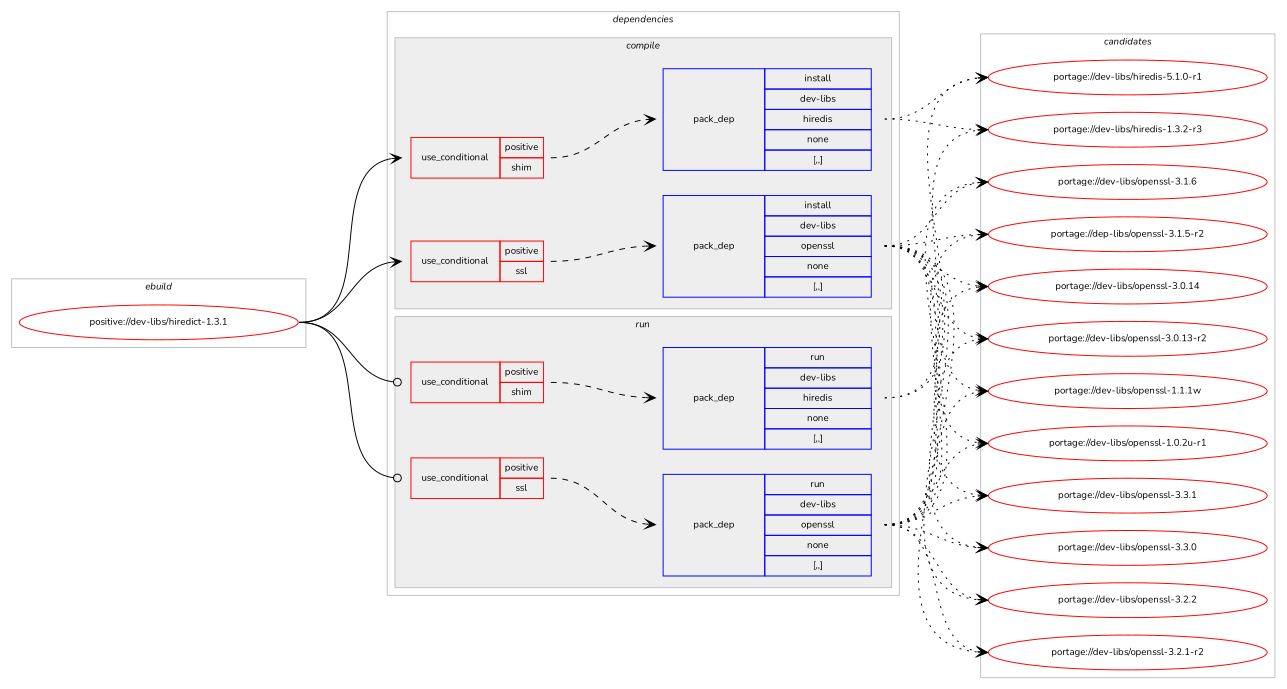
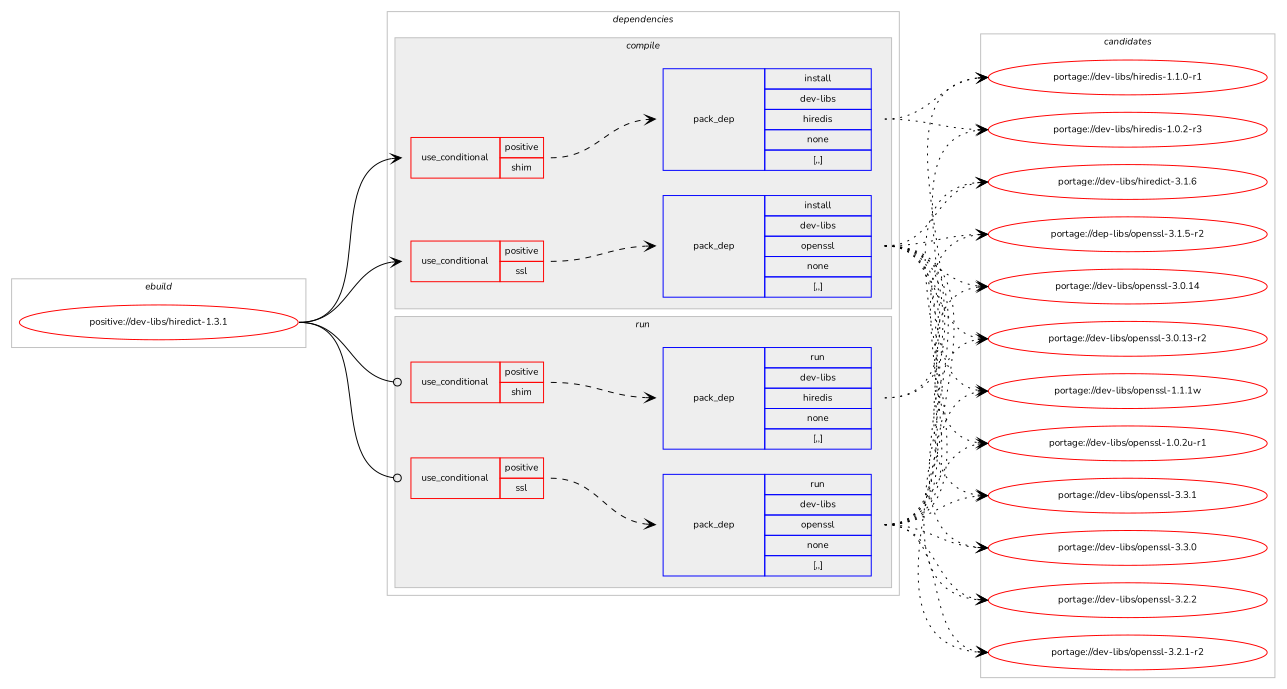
node "portage://dev-libs/hiredis-5.1.0-r1": label "portage://dev-libs/hiredis-5.1.0-r1" -> "portage://dev-libs/hiredis-1.1.0-r1"
node "portage://dev-libs/hiredis-1.3.2-r3": label "portage://dev-libs/hiredis-1.3.2-r3" -> "portage://dev-libs/hiredis-1.0.2-r3"
node "portage://dev-libs/openssl-3.1.6": label "portage://dev-libs/openssl-3.1.6" -> "portage://dev-libs/hiredict-3.1.6"
